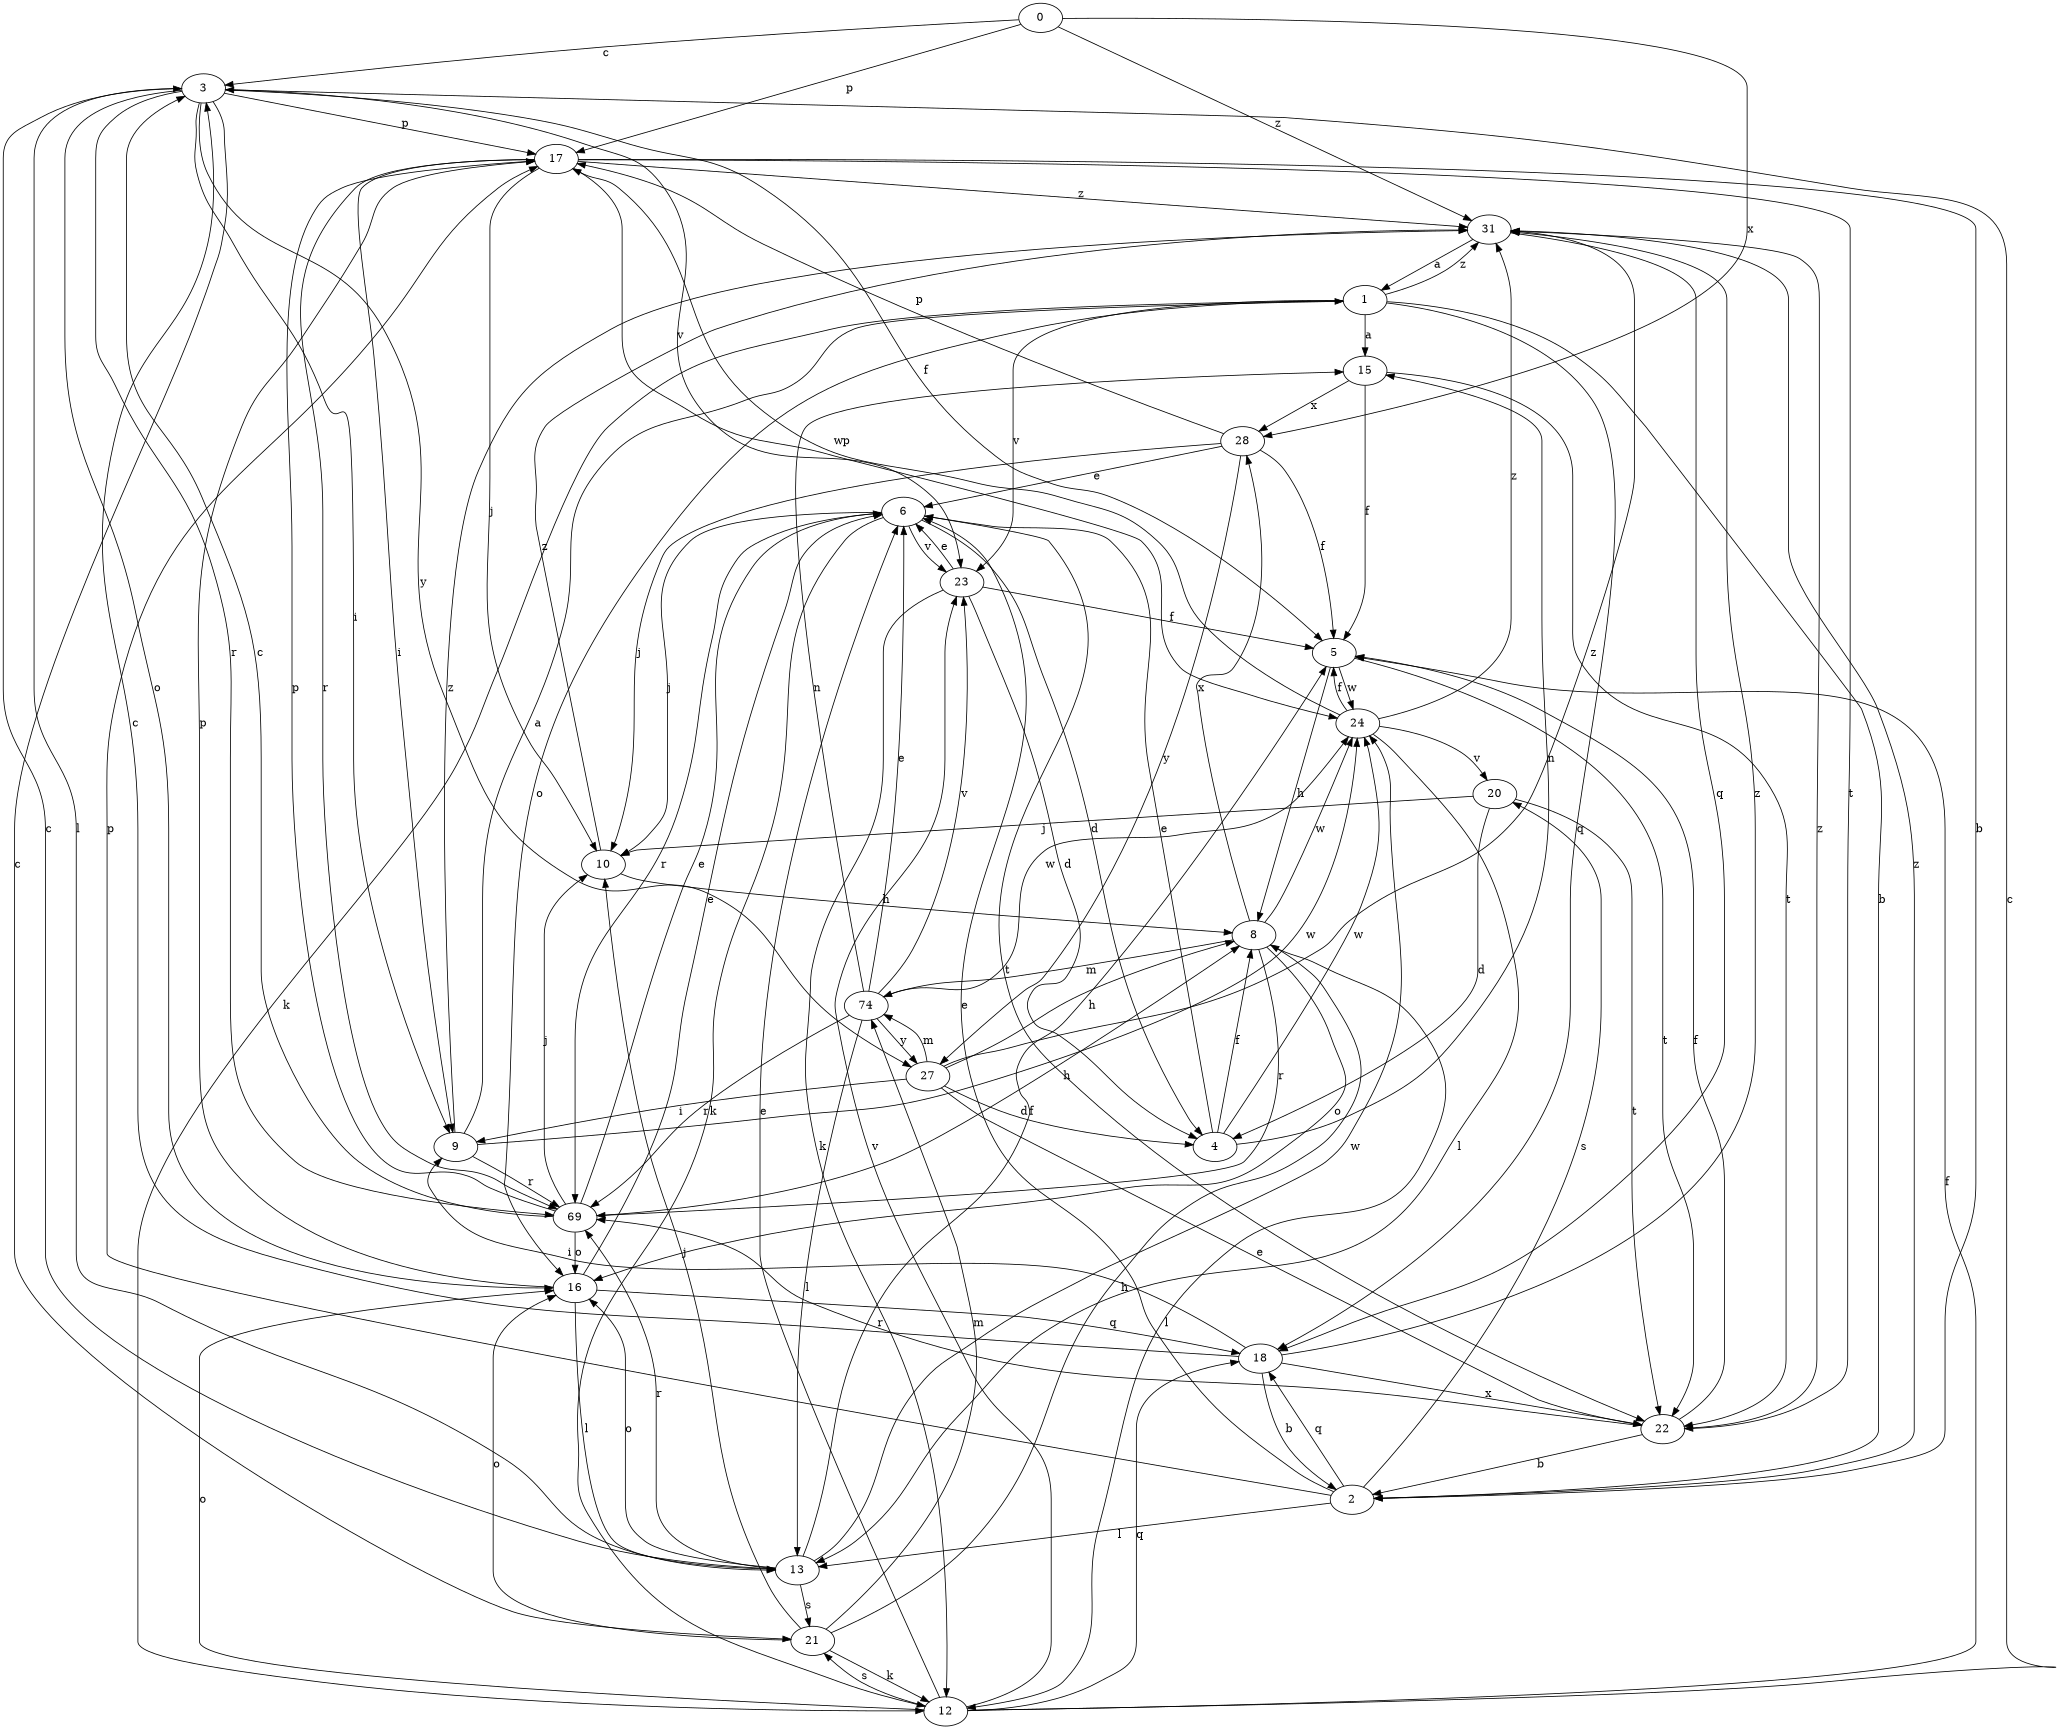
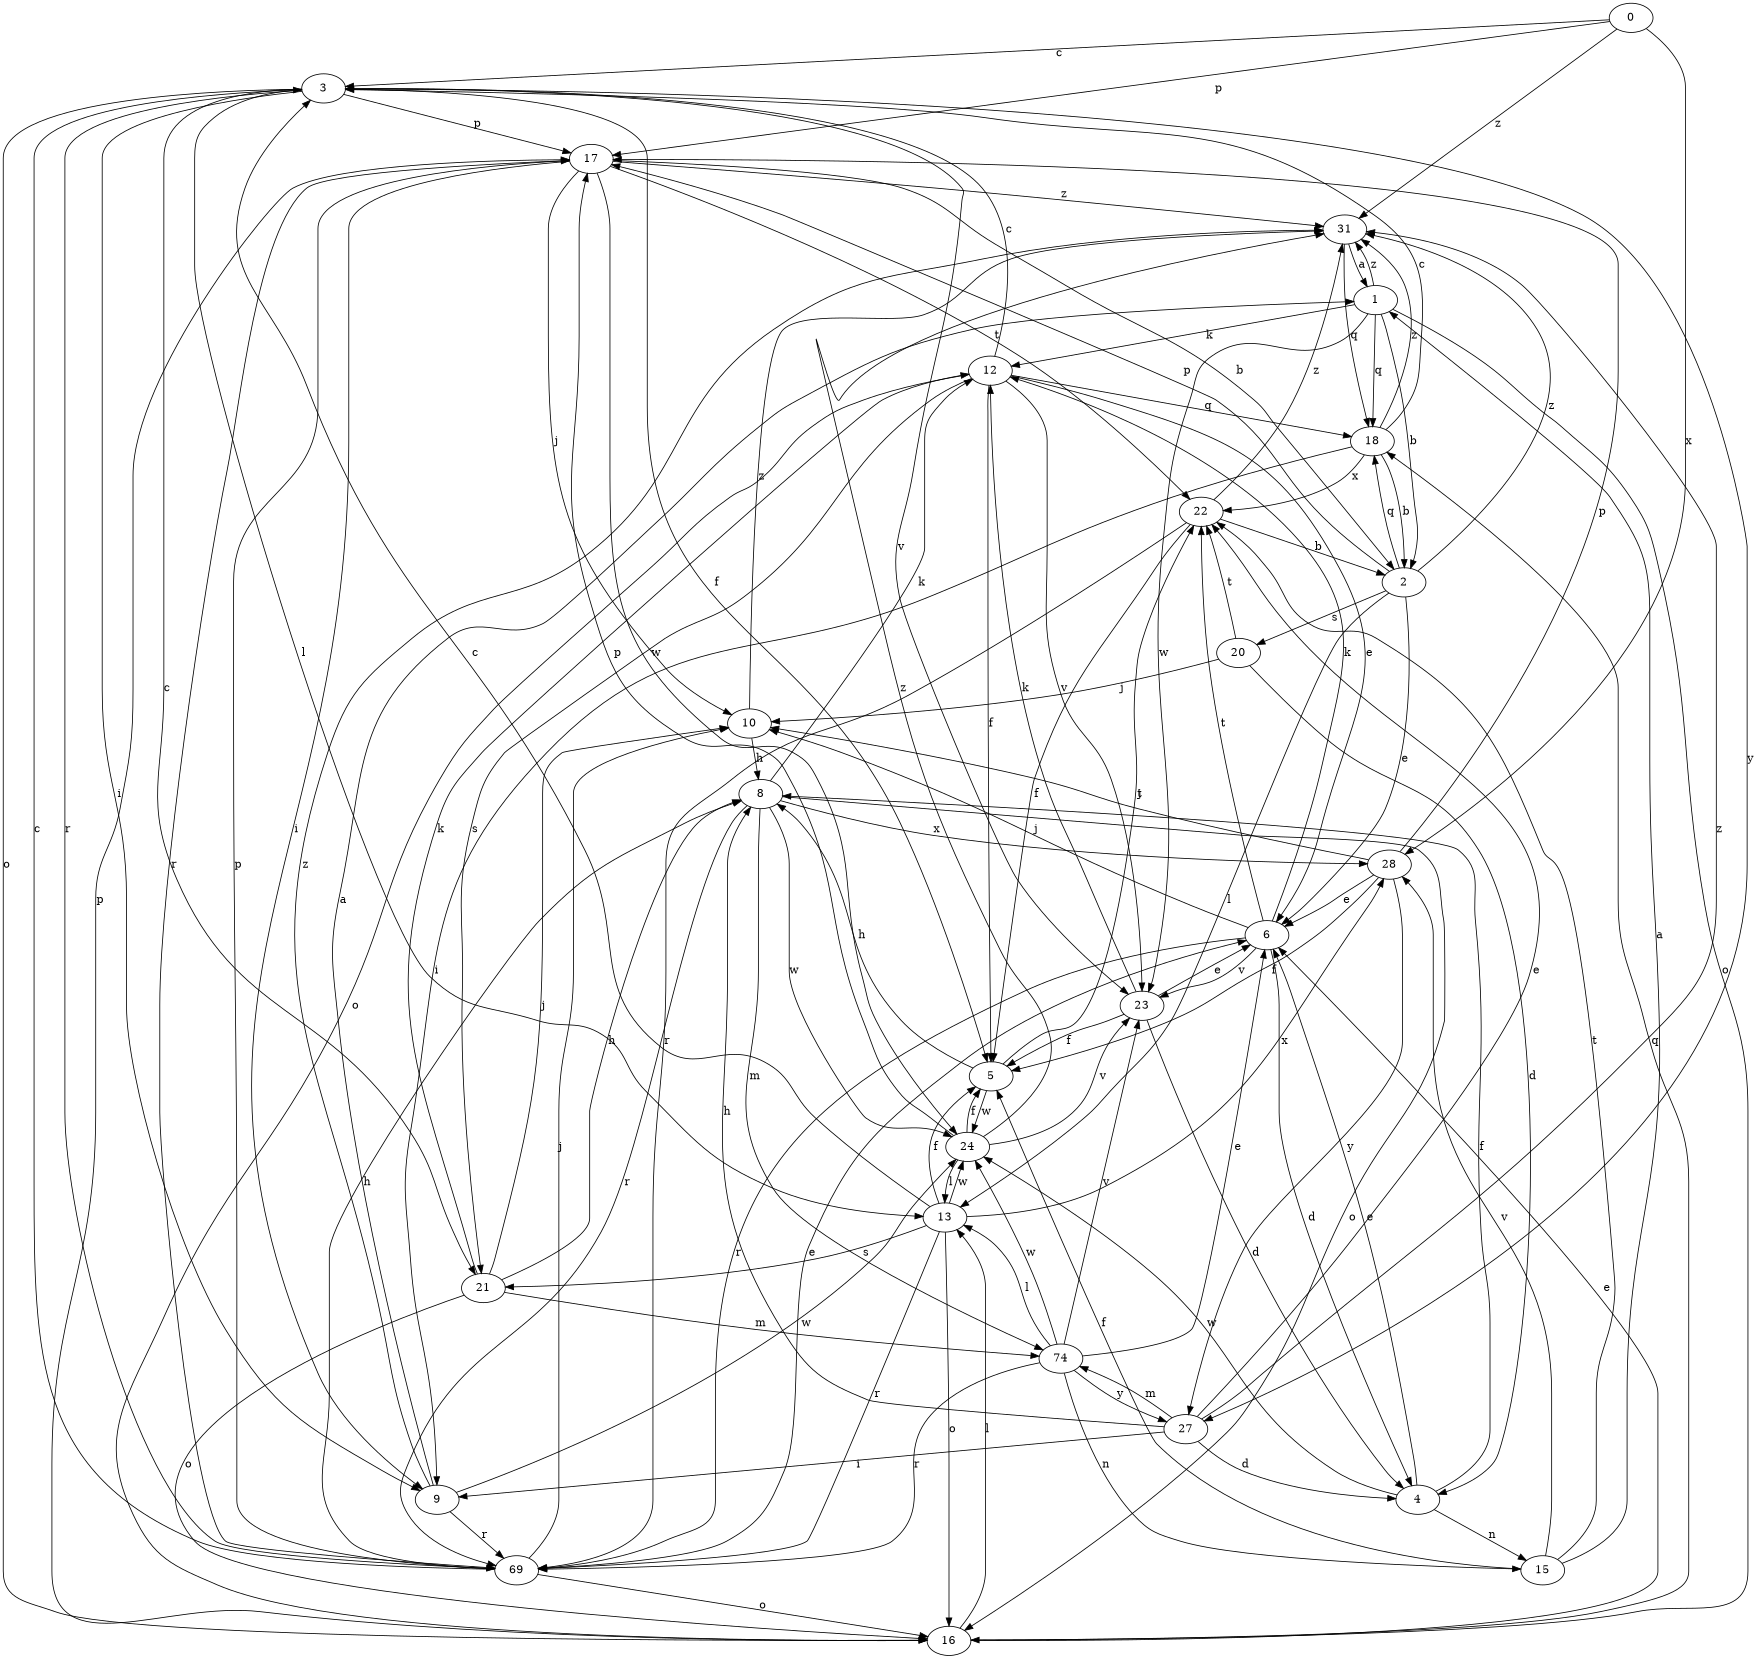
edge "1" -> "15": reversed
edge "15" -> "28": label "x" -> "v"
edge "1" -> "23": label "v" -> "w"
edge "24" -> "20": now "24" -> "23"
edge "13" -> "28": added, label "x"
edge "8" -> "12": label "l" -> "k"
